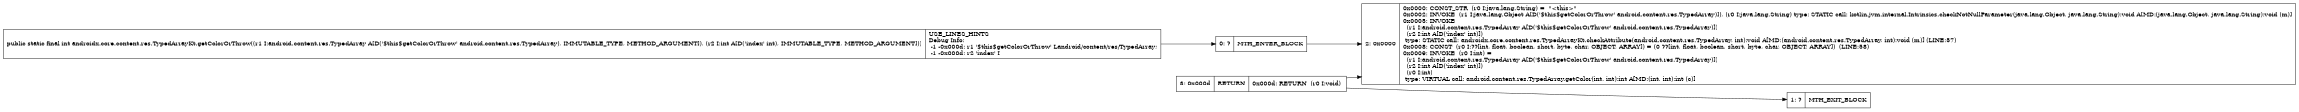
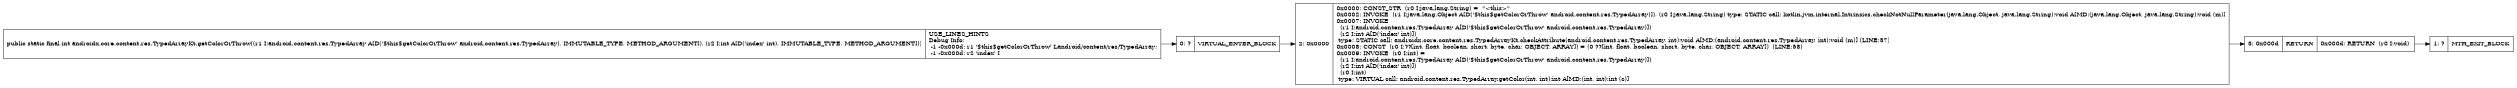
node "2: 0x0000": text "0x0005: INVOKE" -> "0x0007: INVOKE"
node "0: ?": text "MTH_ENTER_BLOCK" -> "VIRTUAL_ENTER_BLOCK"
edge "3: 0x000d" -> "2: 0x0000": reversed
